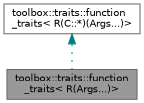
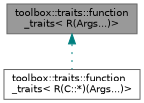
edge "toolbox::traits::function _traits< R(Args...)>" -> "toolbox::traits::function _traits< R(C::*)(Args...)>": reversed
